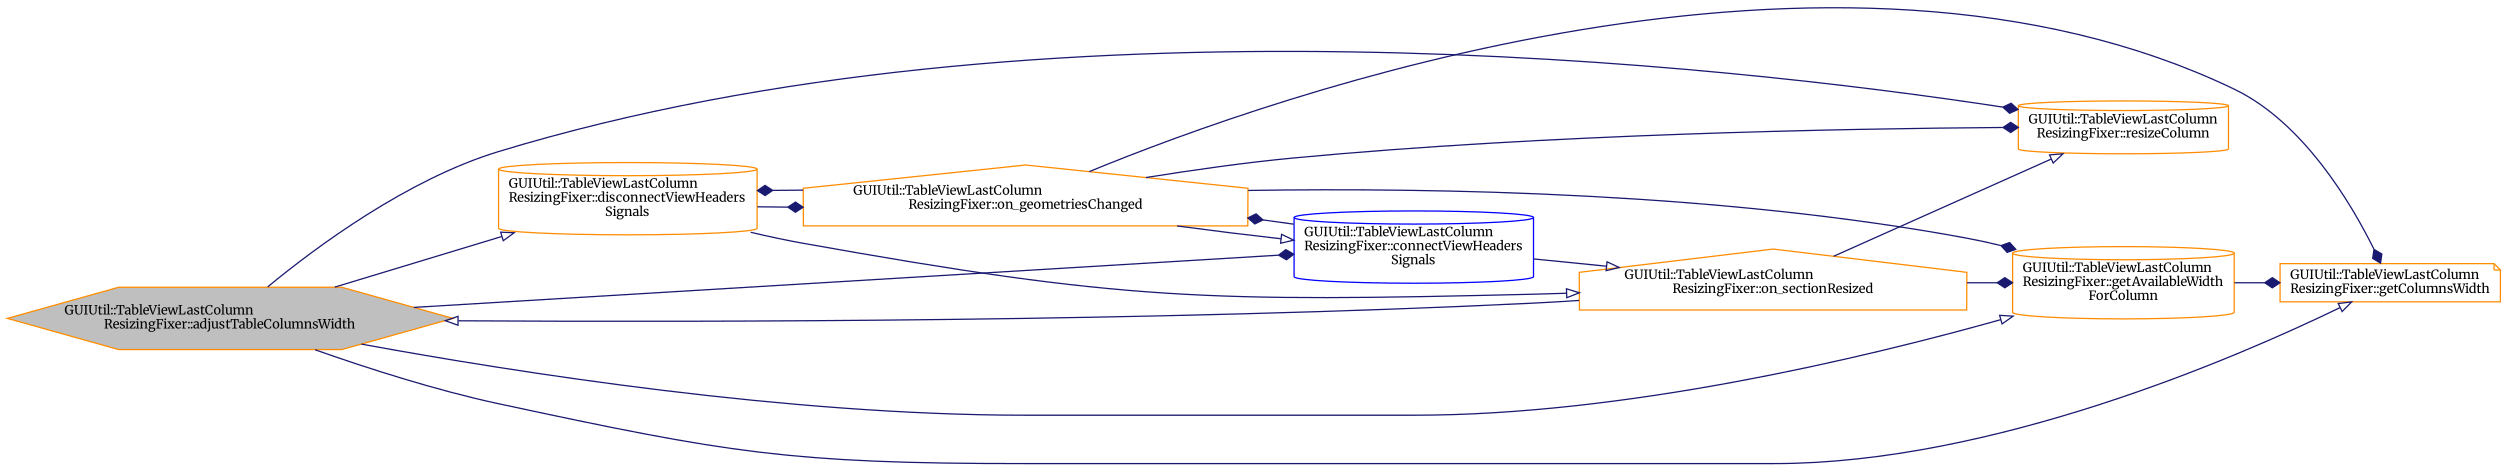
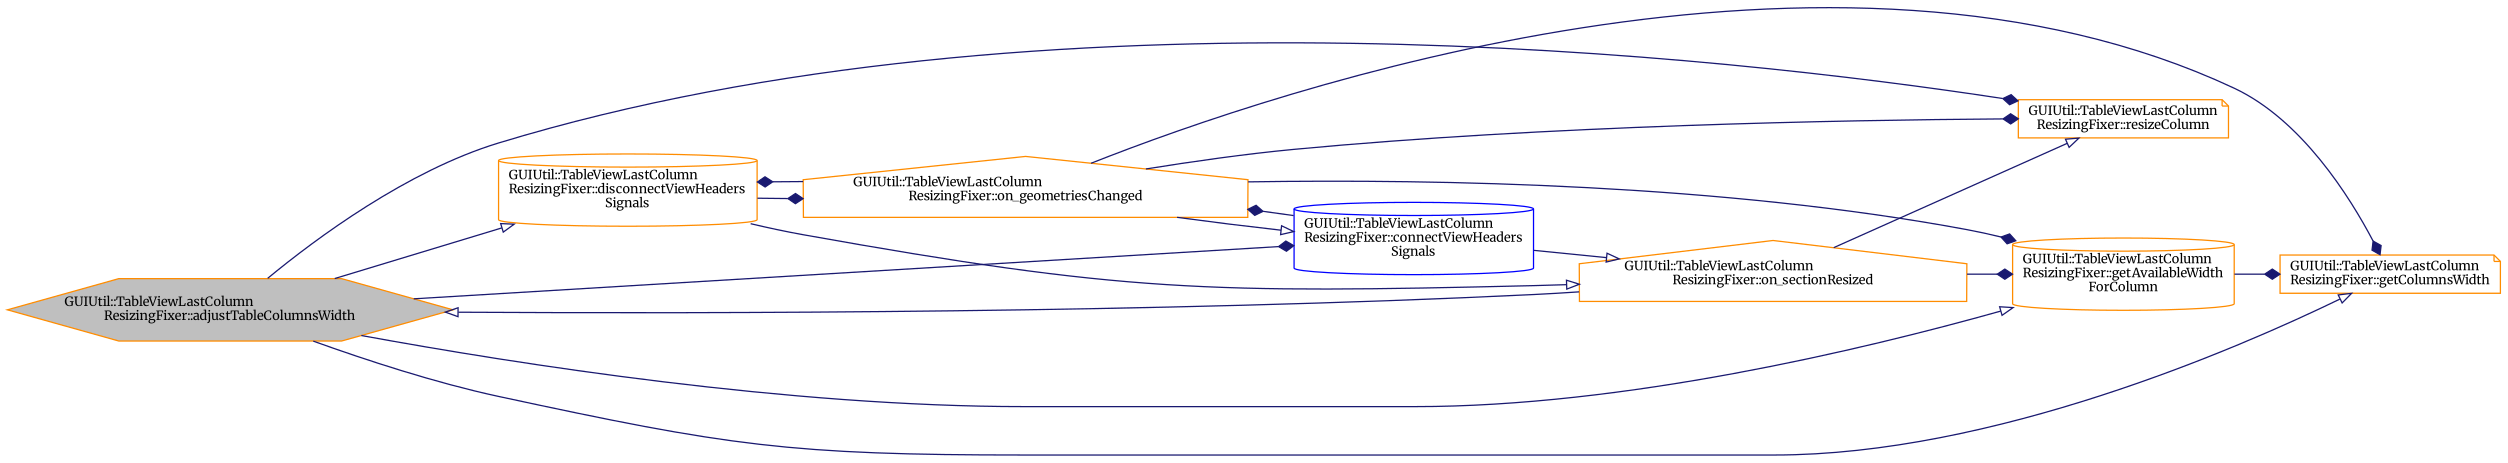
node "GUIUtil::TableViewLastColumn ResizingFixer::resizeColumn": shape cylinder -> note
